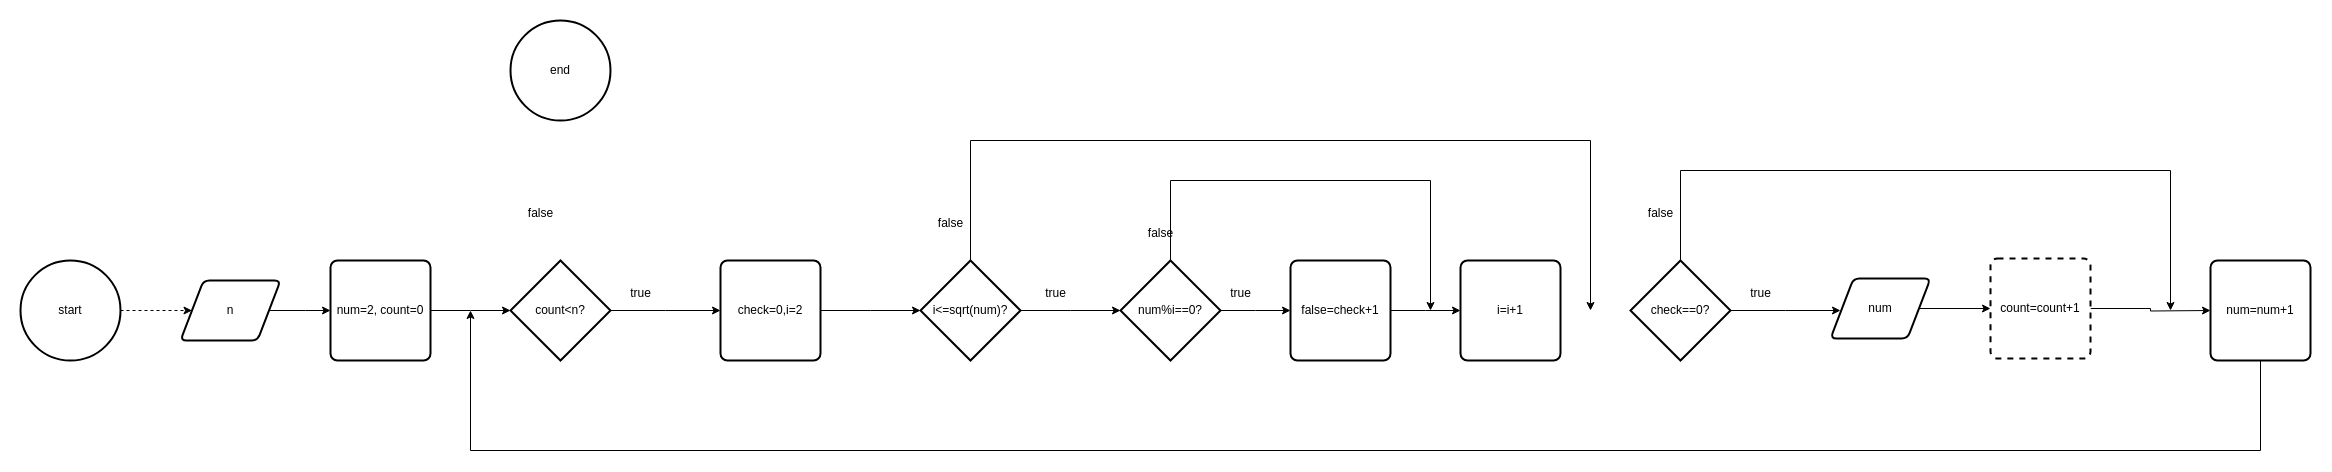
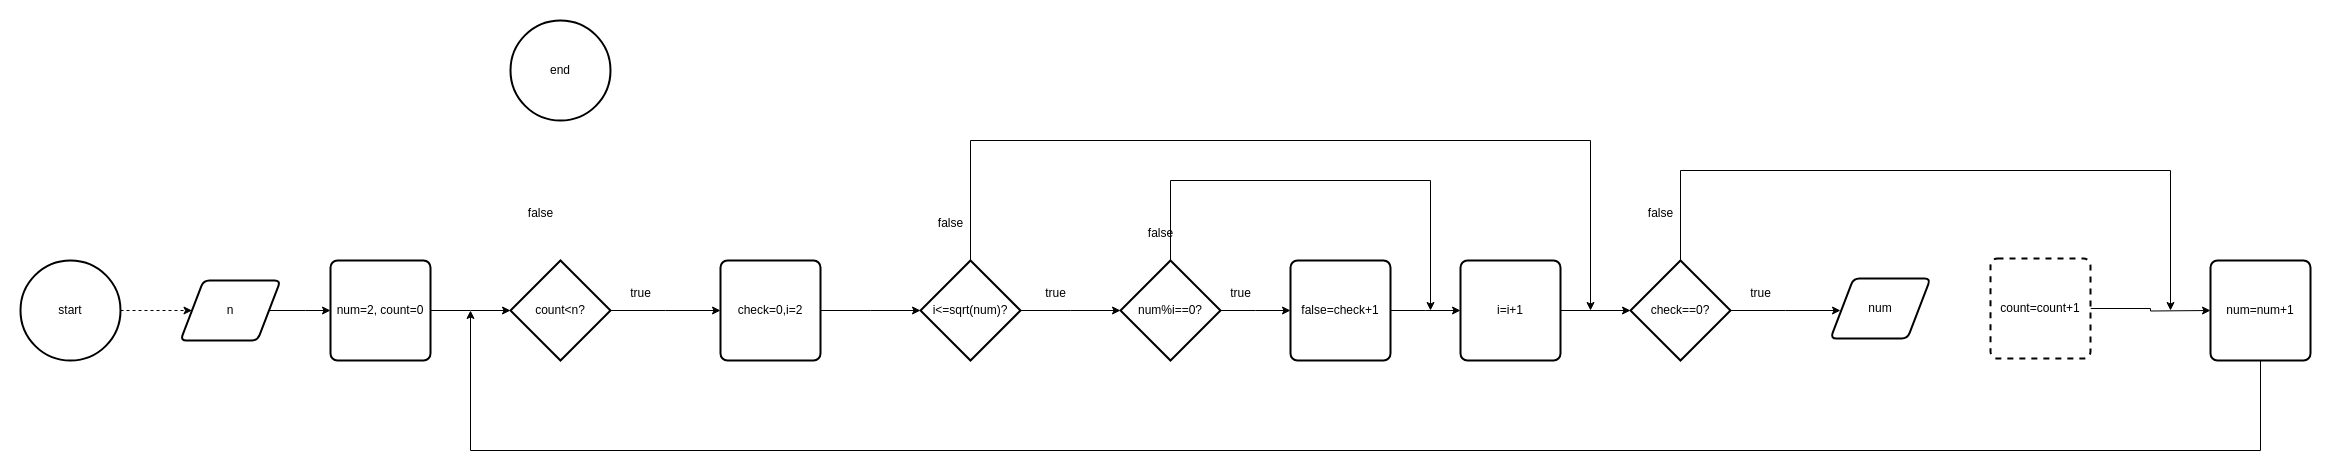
edge "num" -> "count=count+1": removed
edge "i=i+1" -> "check==0?": added
